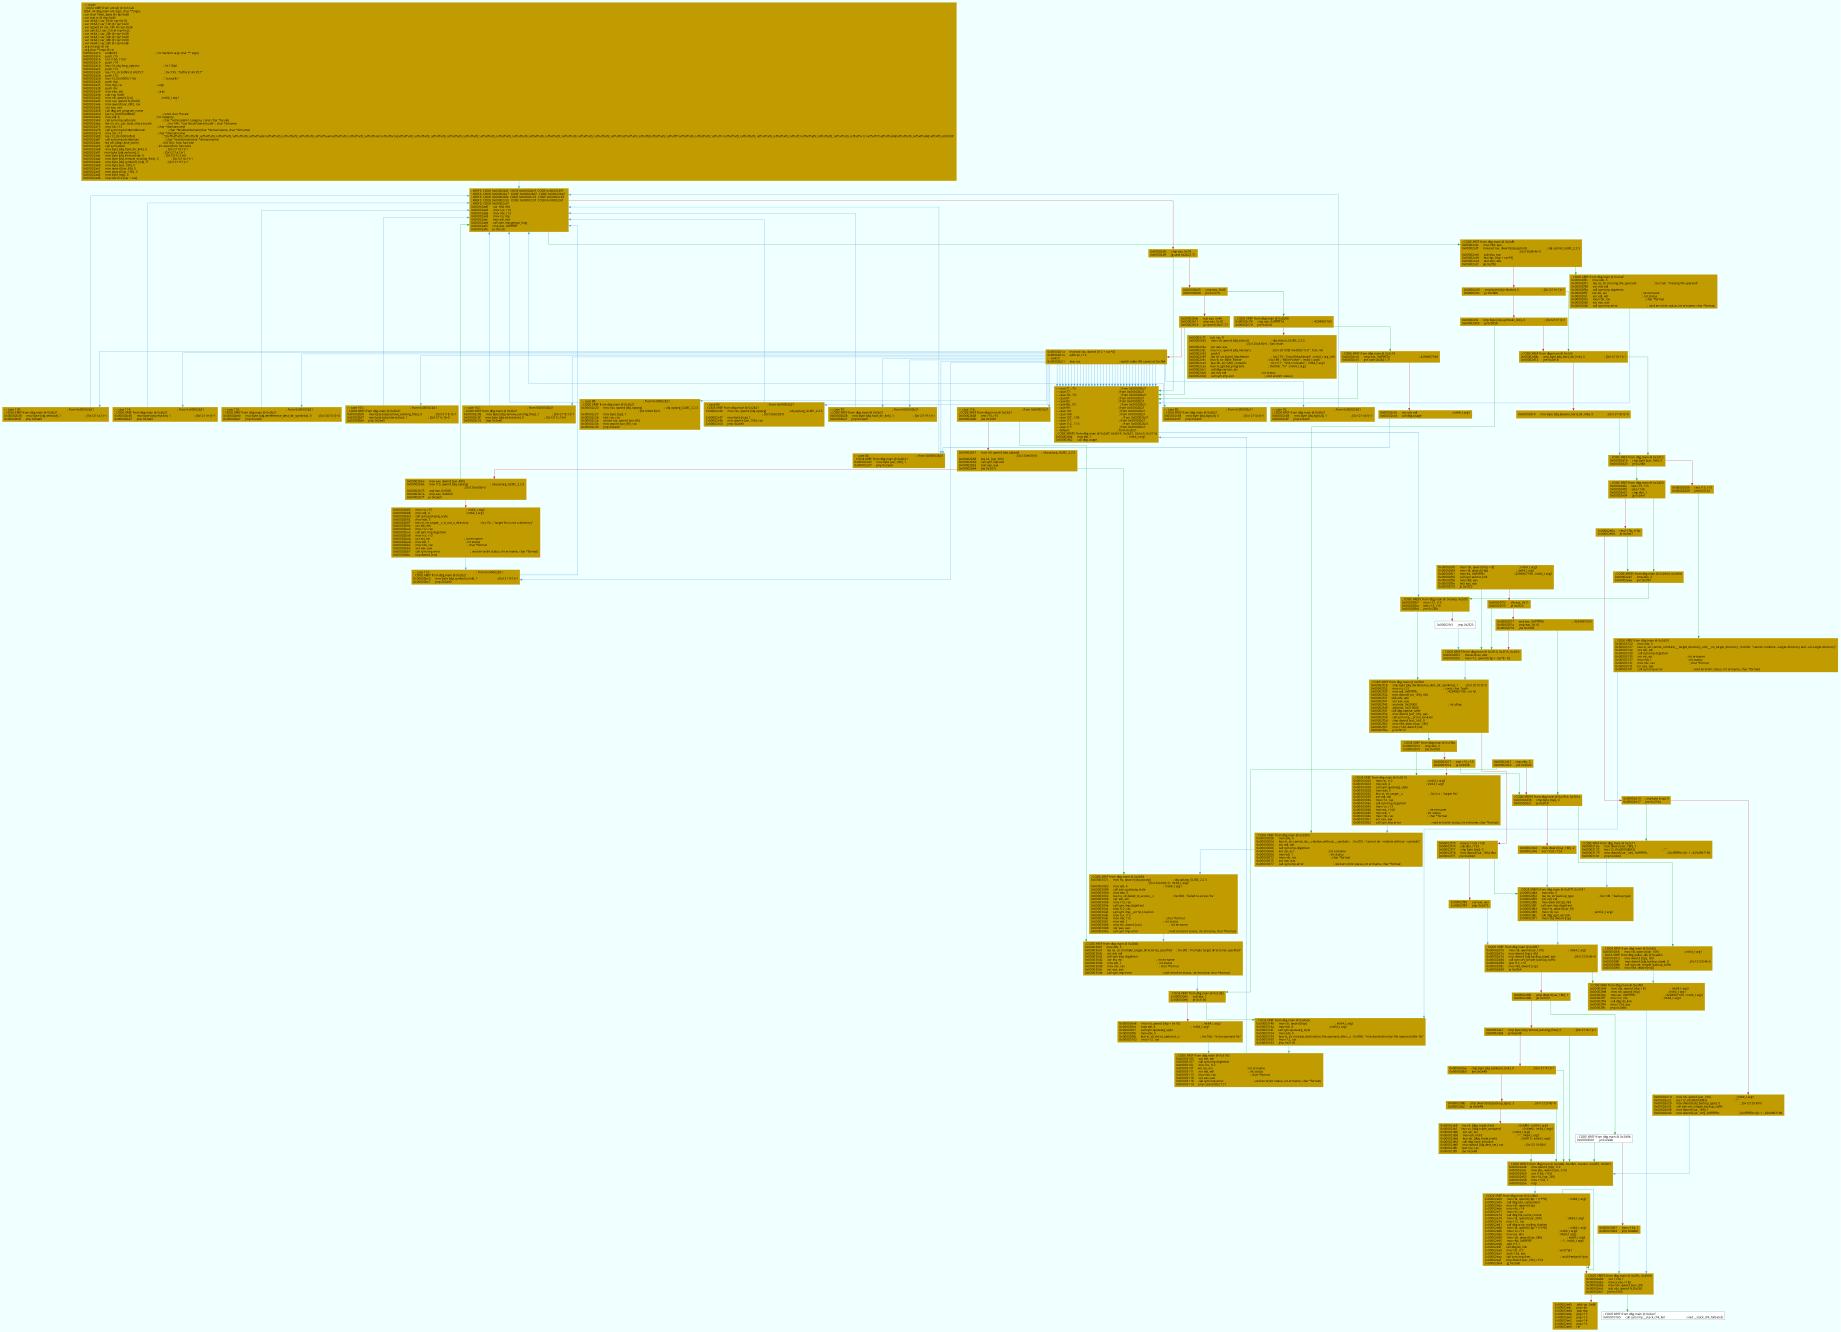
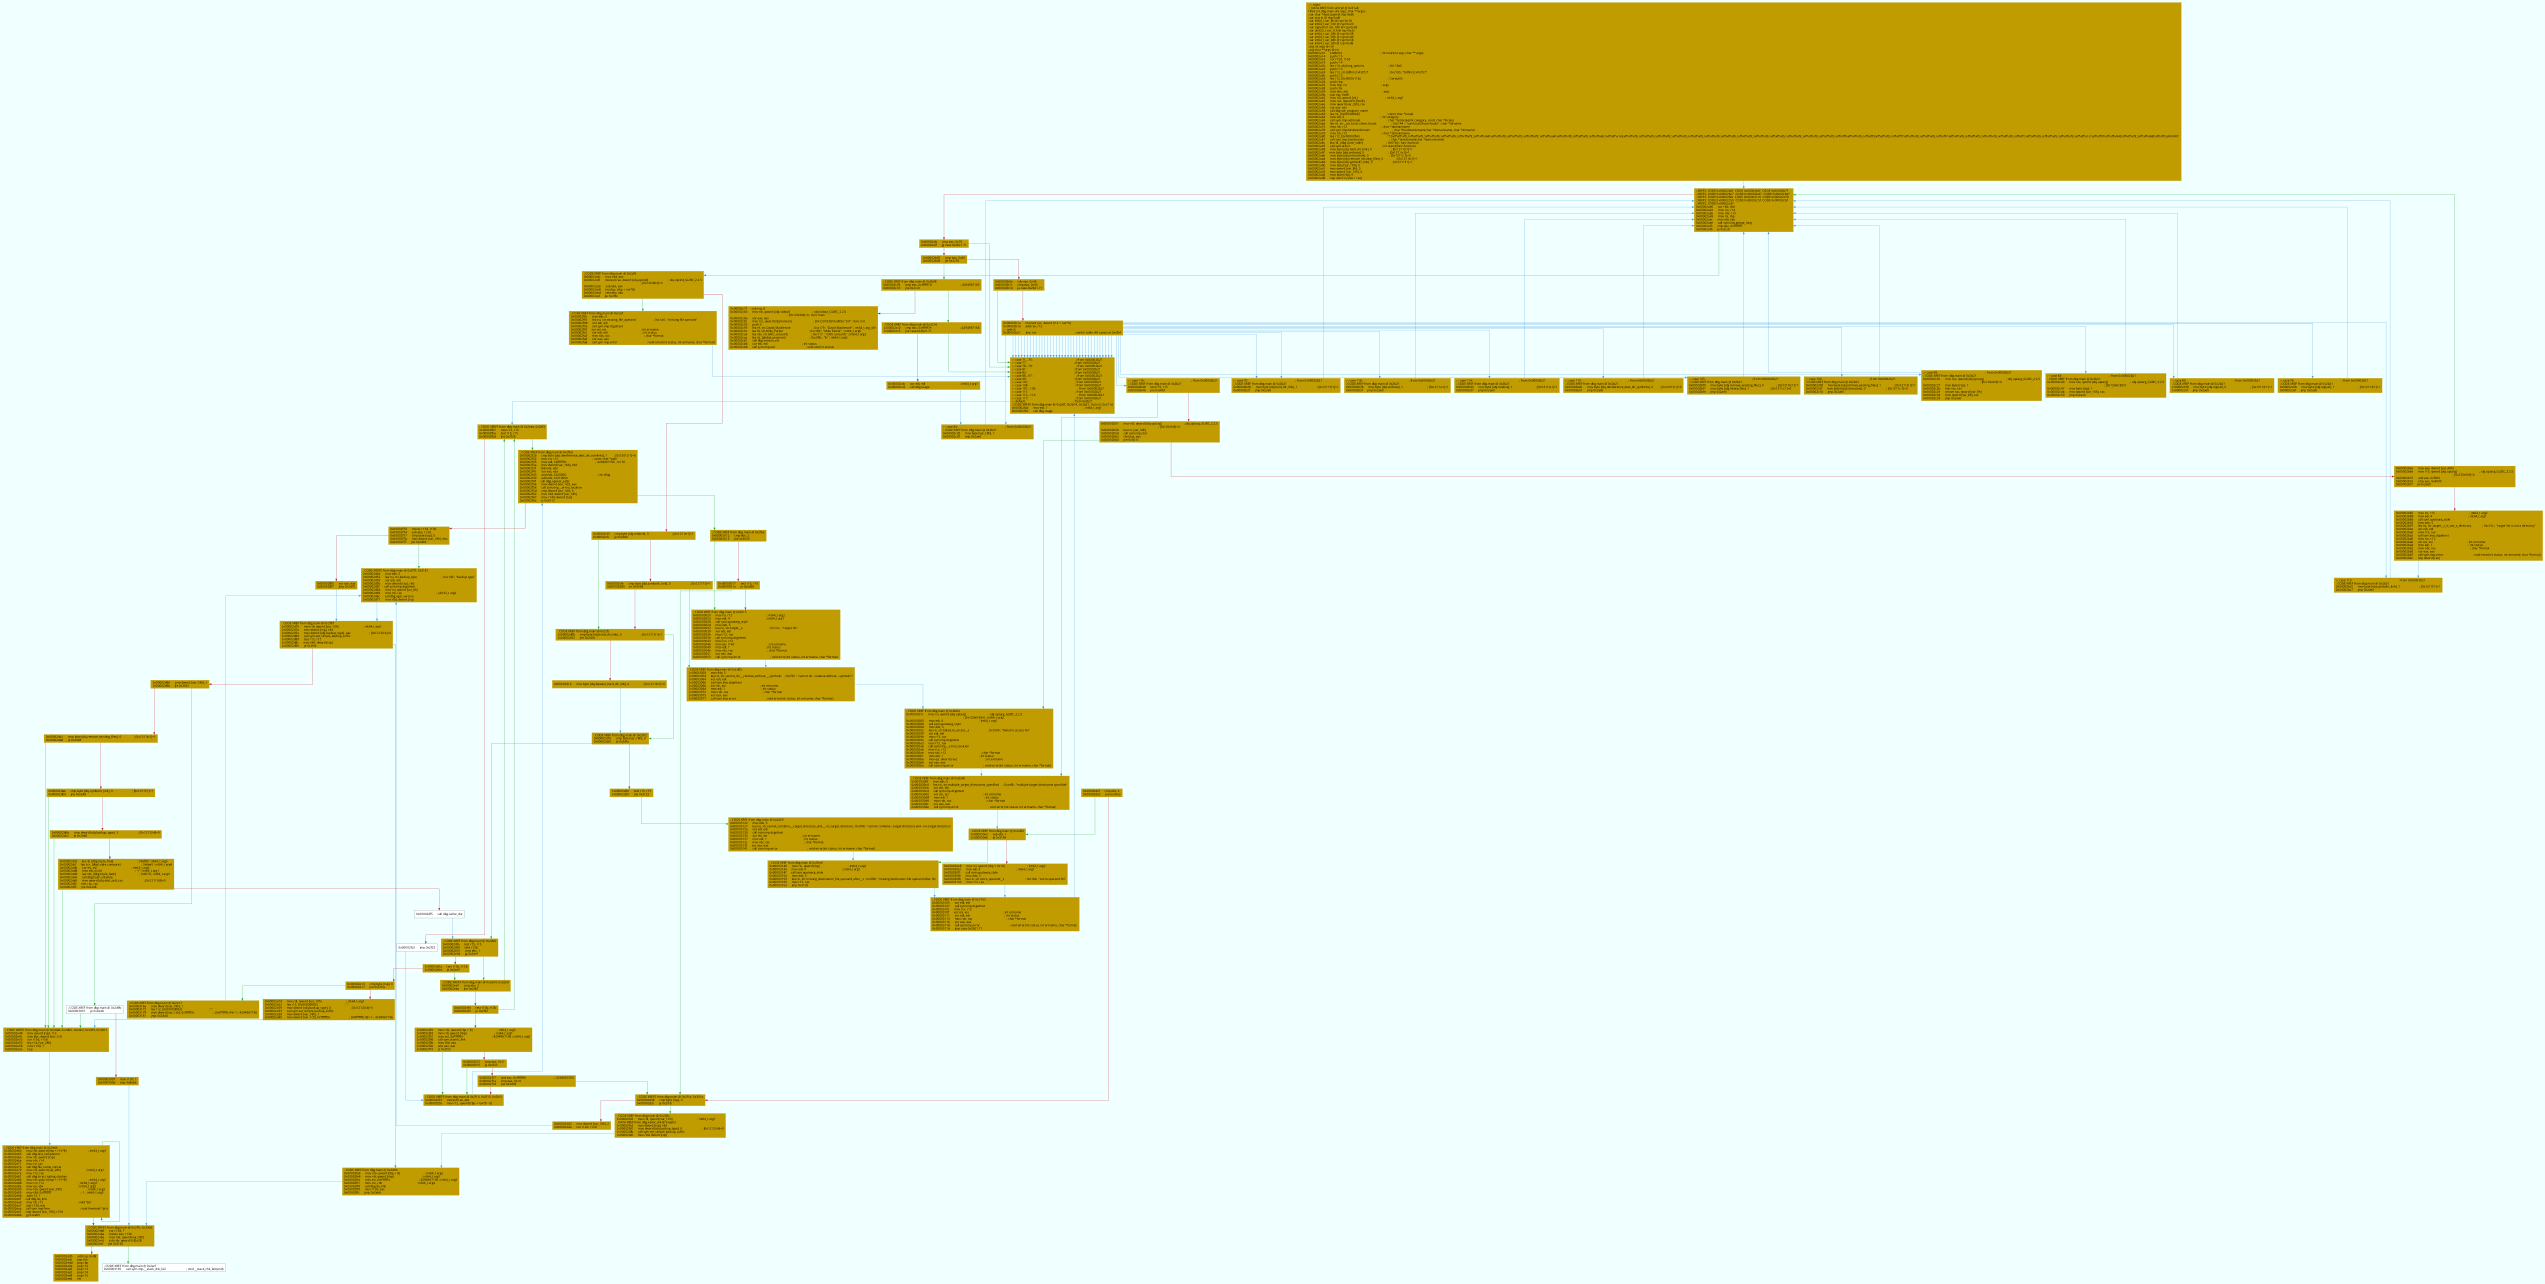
node "0x00002f12      cfe eax, 0x11 0x00002f15      je 0x2f23": label "0x00002f12      cfe eax, 0x11 0x00002f15      je 0x2f23" -> "0x00002f12      cmp eax, 0x11 0x00002f15      je 0x2f23"
node "0x00002df5      call dbg.xalloc_die": added
node "0x00002ef0      test r13b, r13b 0x00002ef3      je 0x2fb7": added
